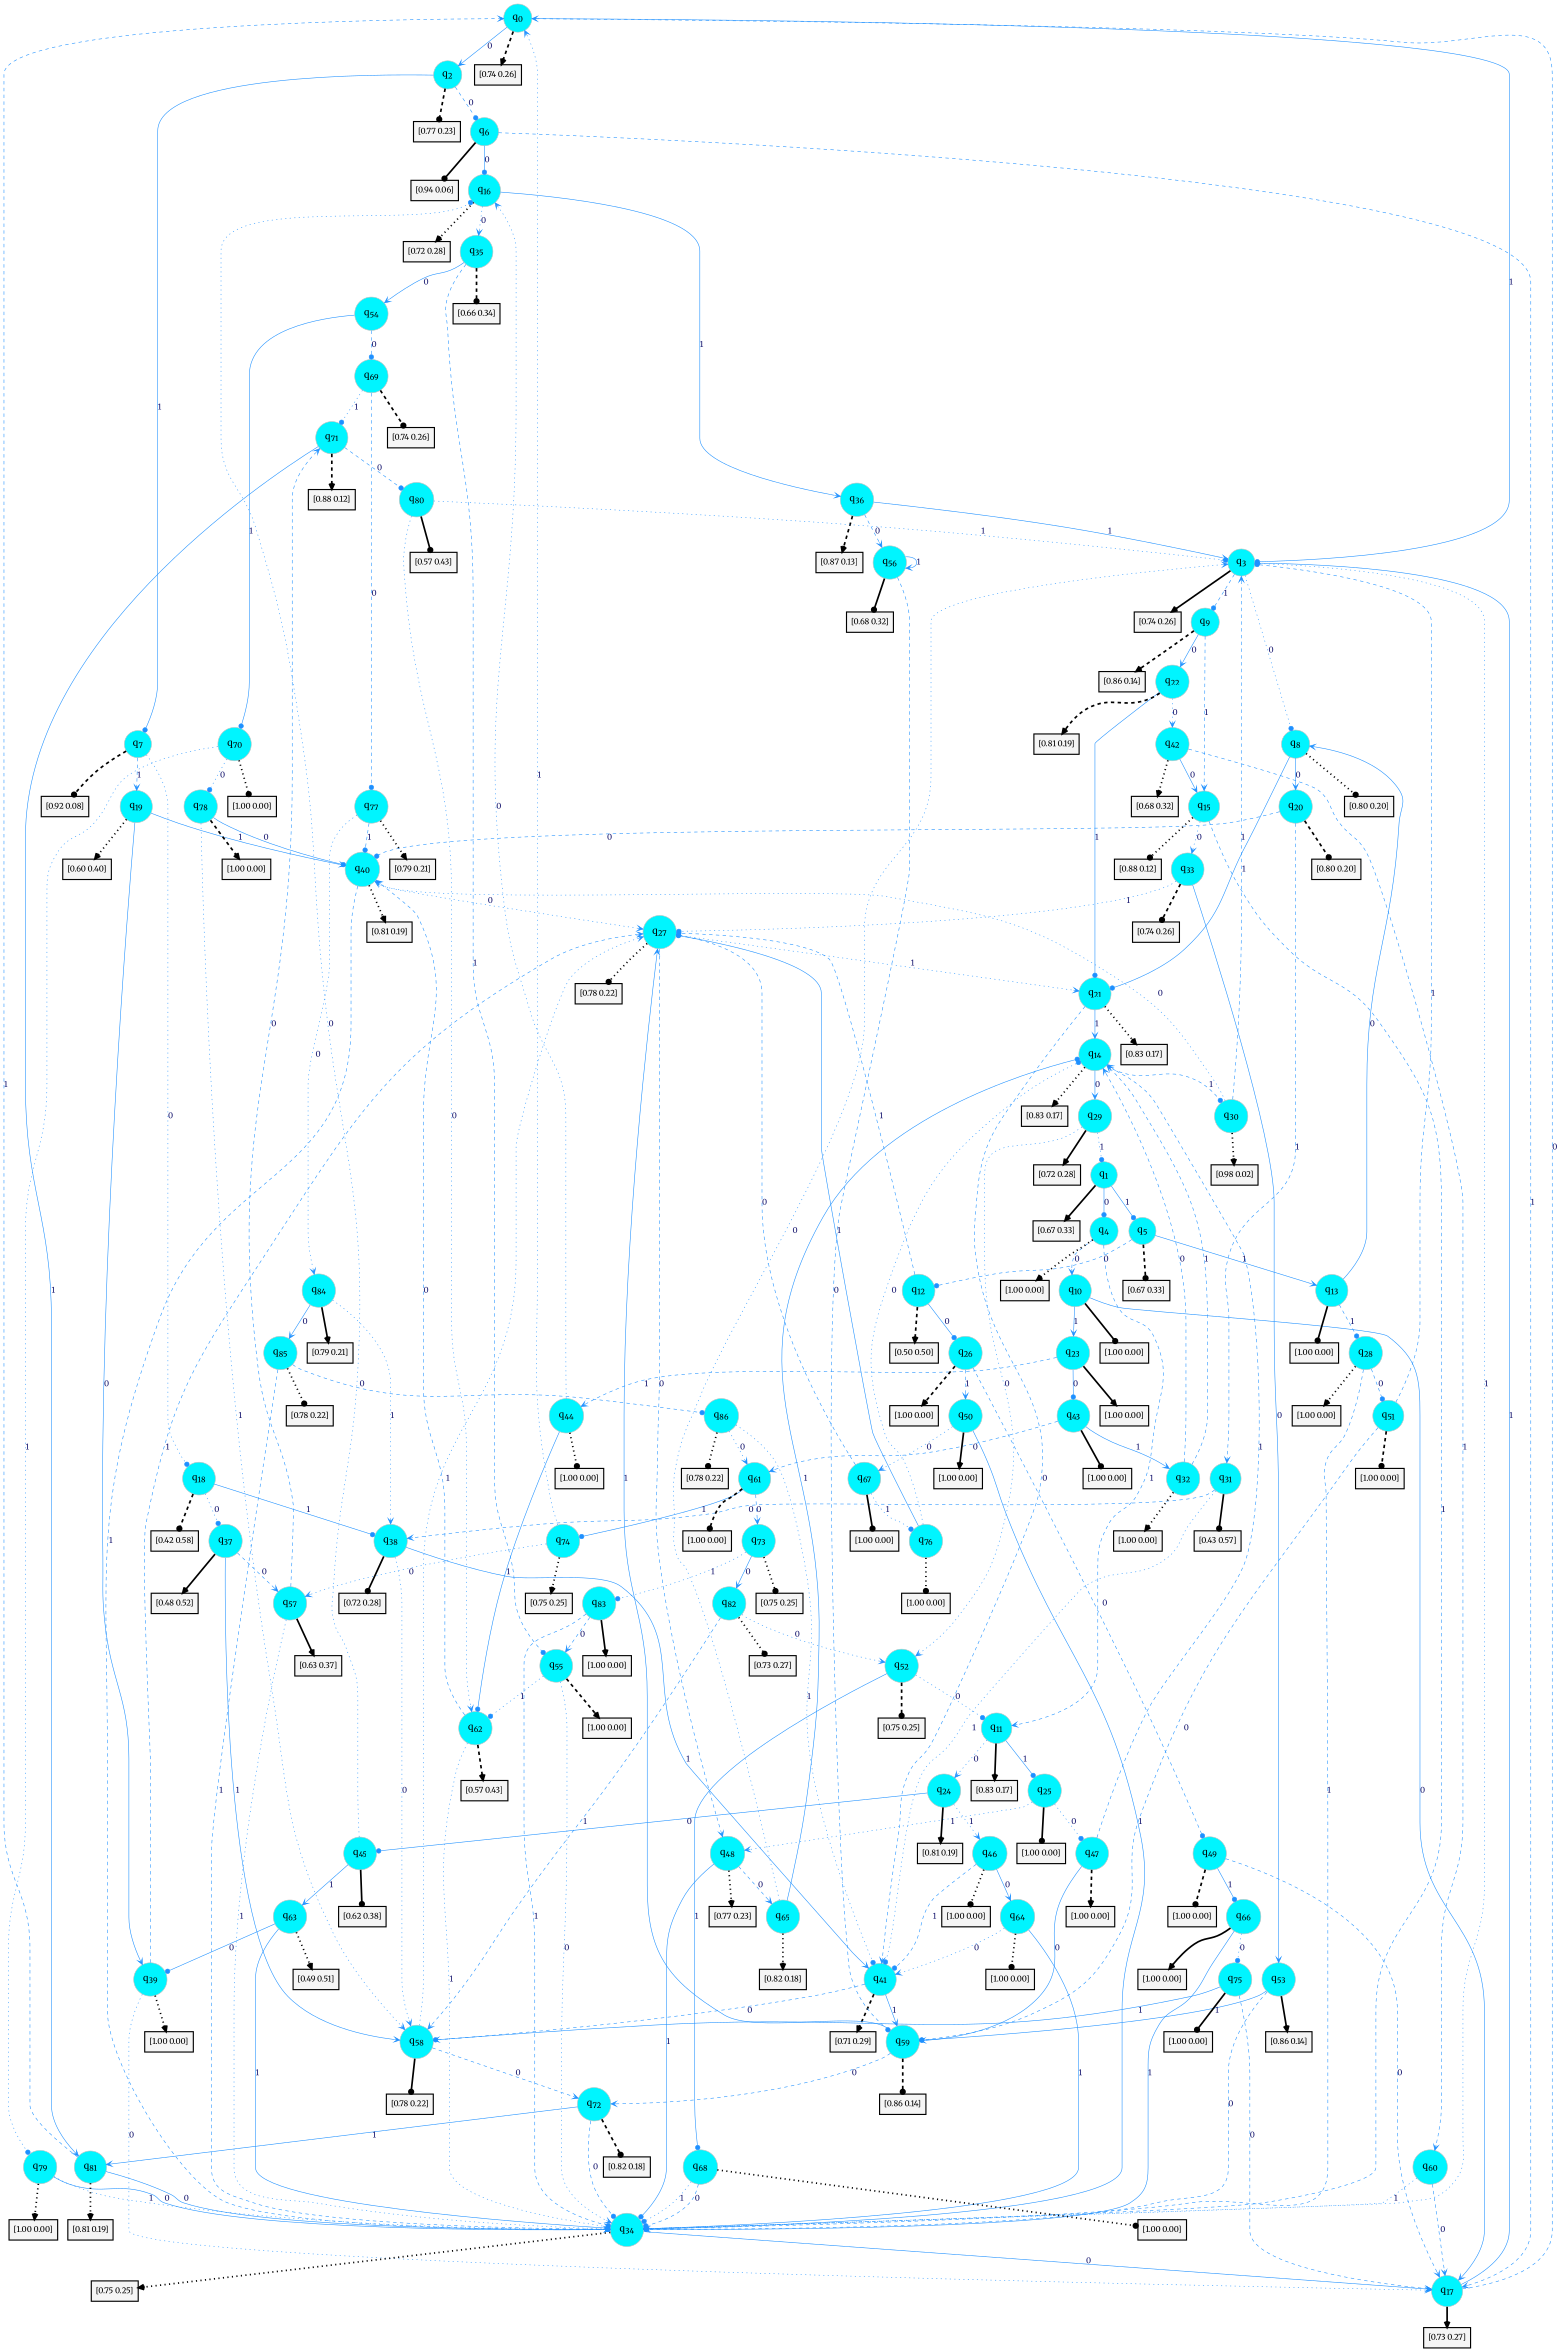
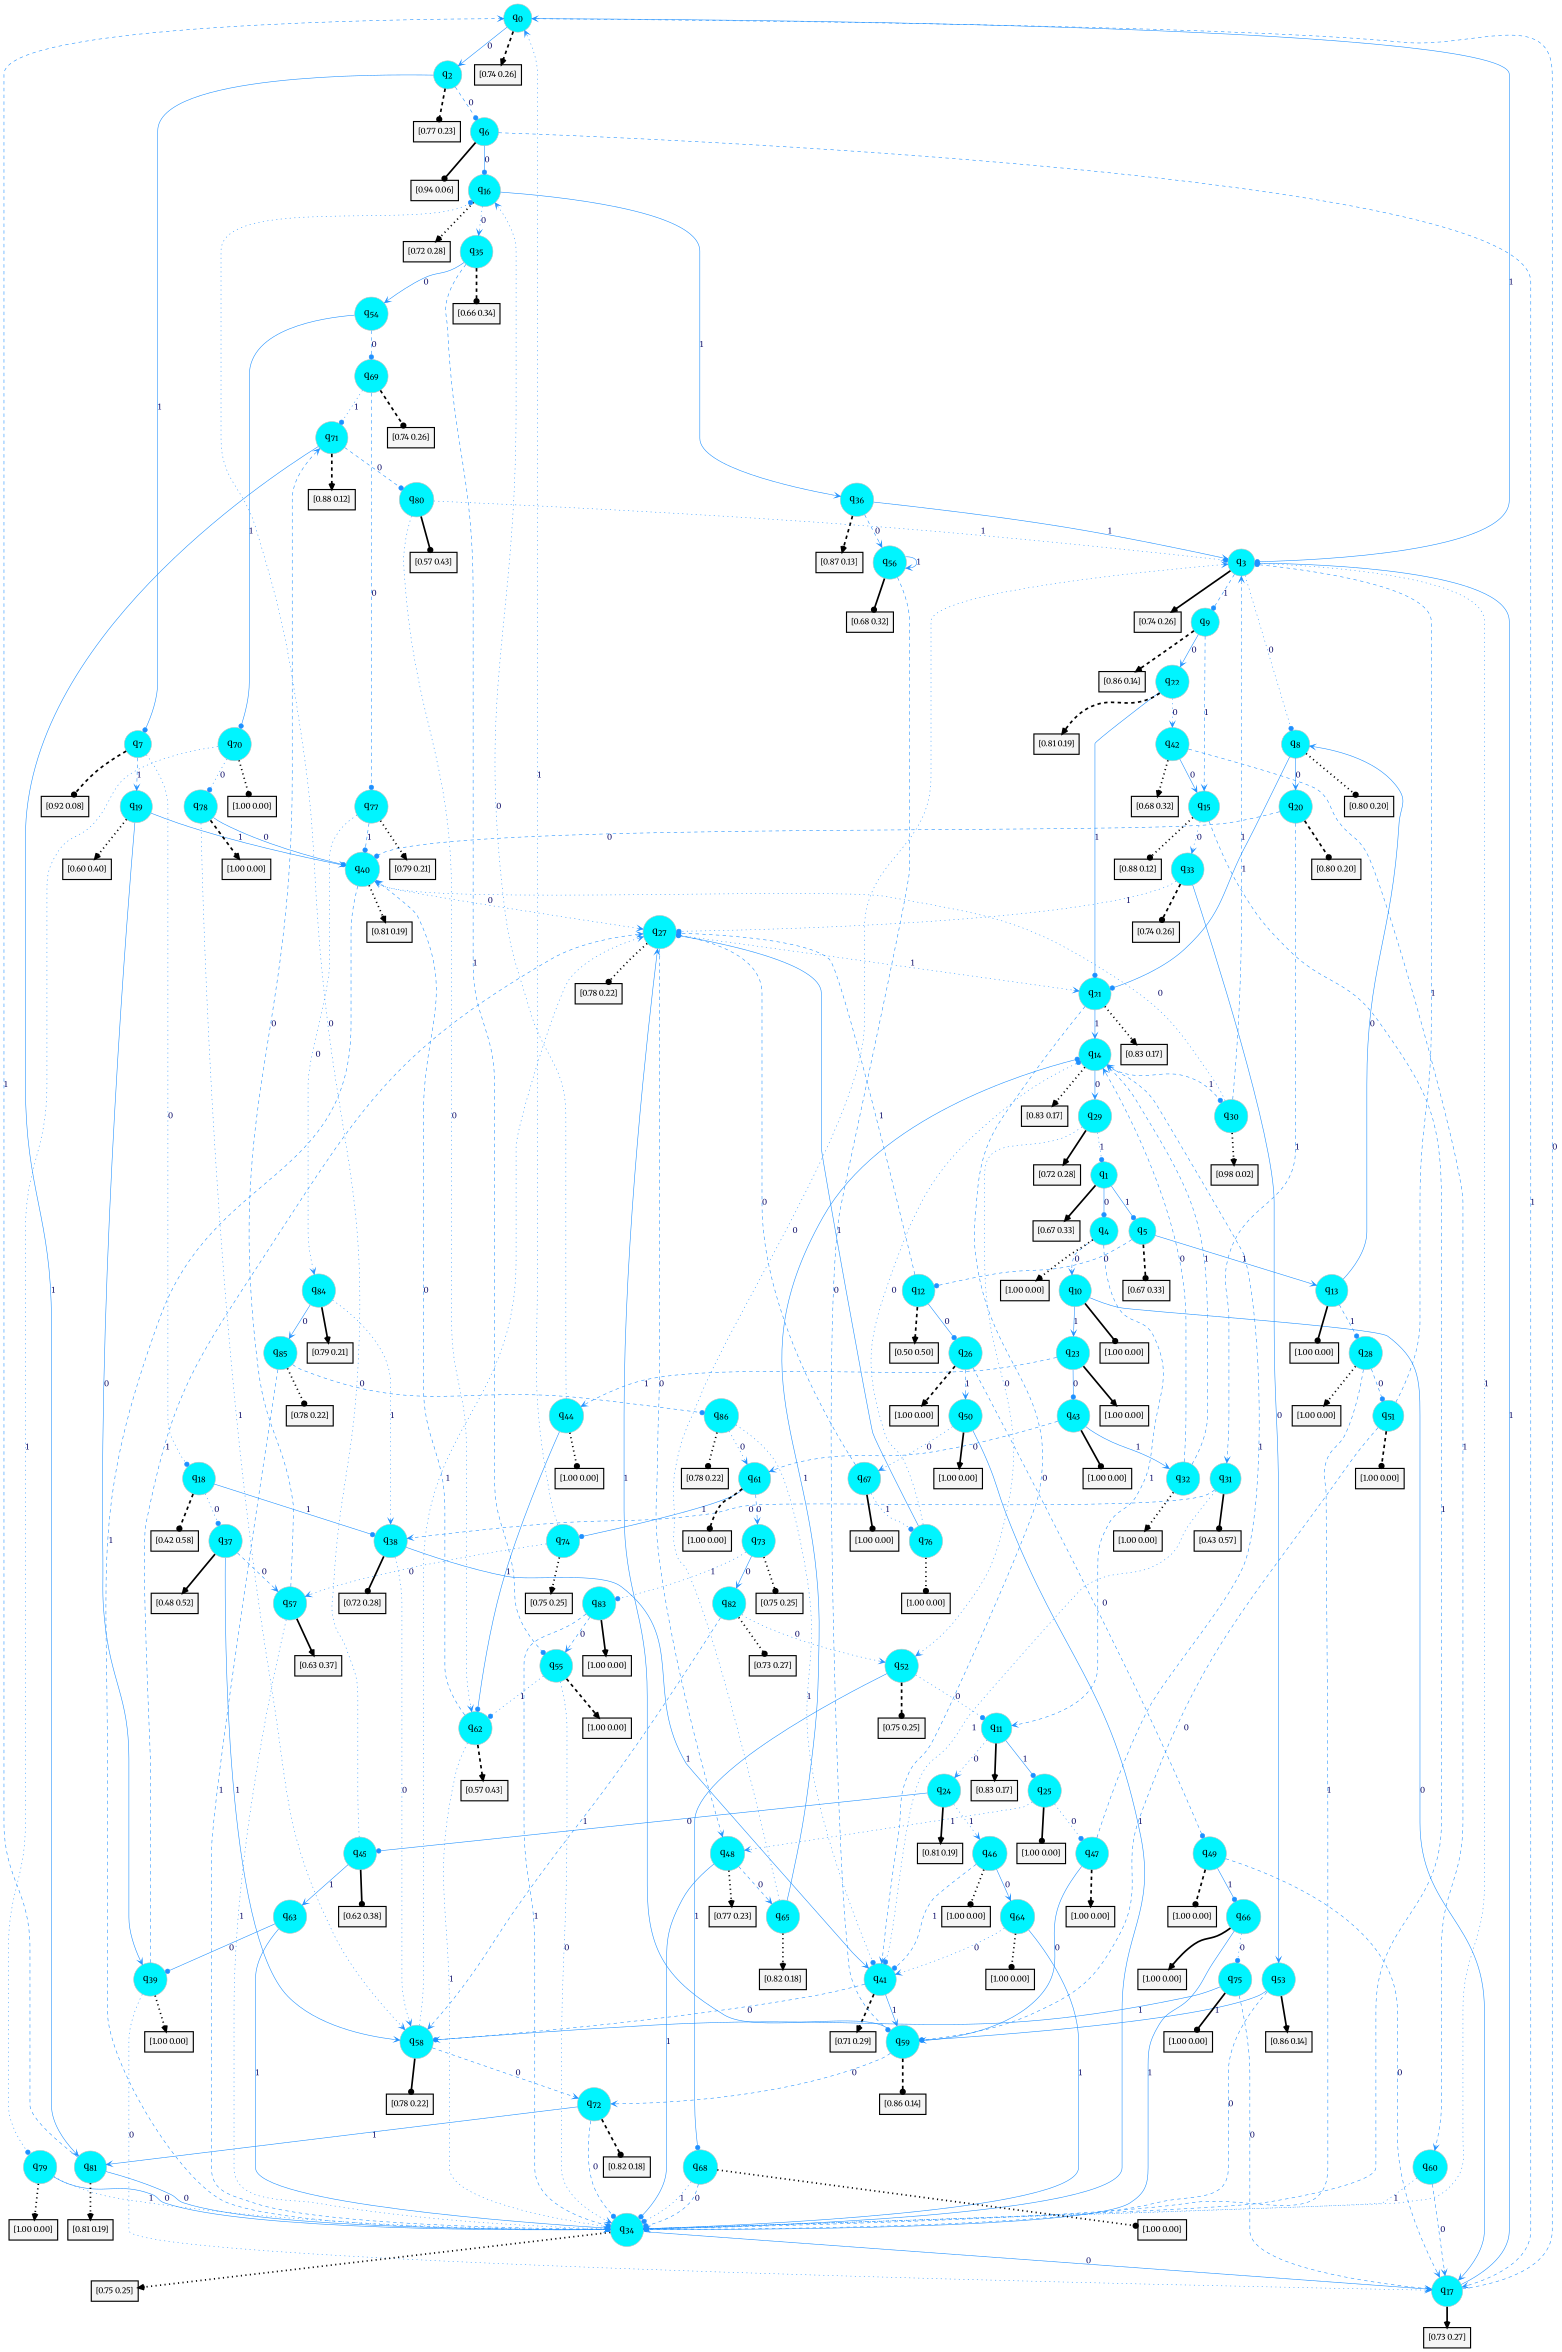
node "[0.49 0.51]": removed
